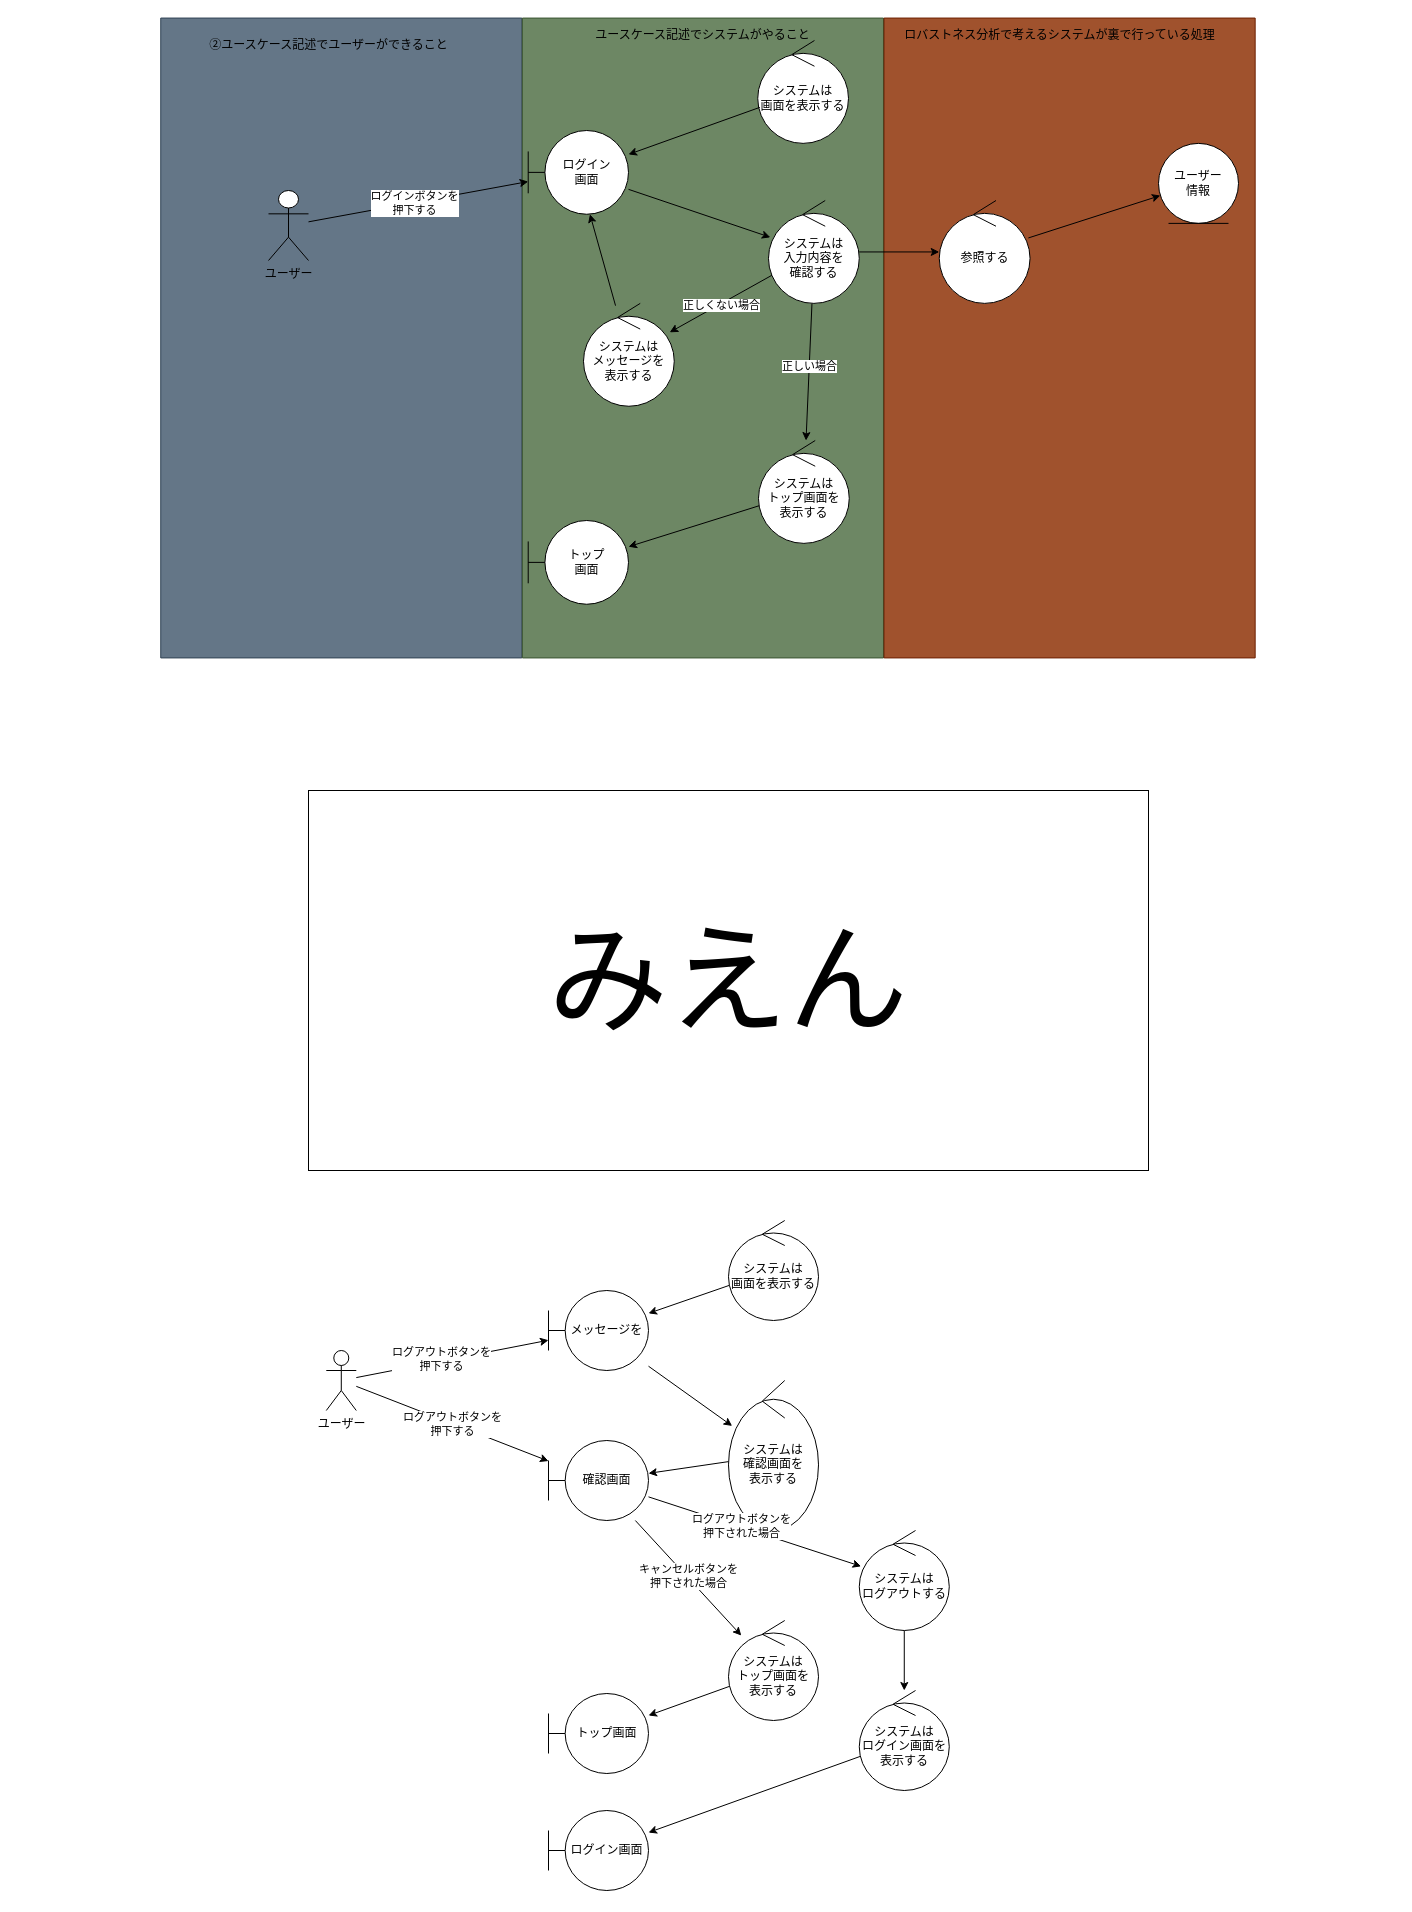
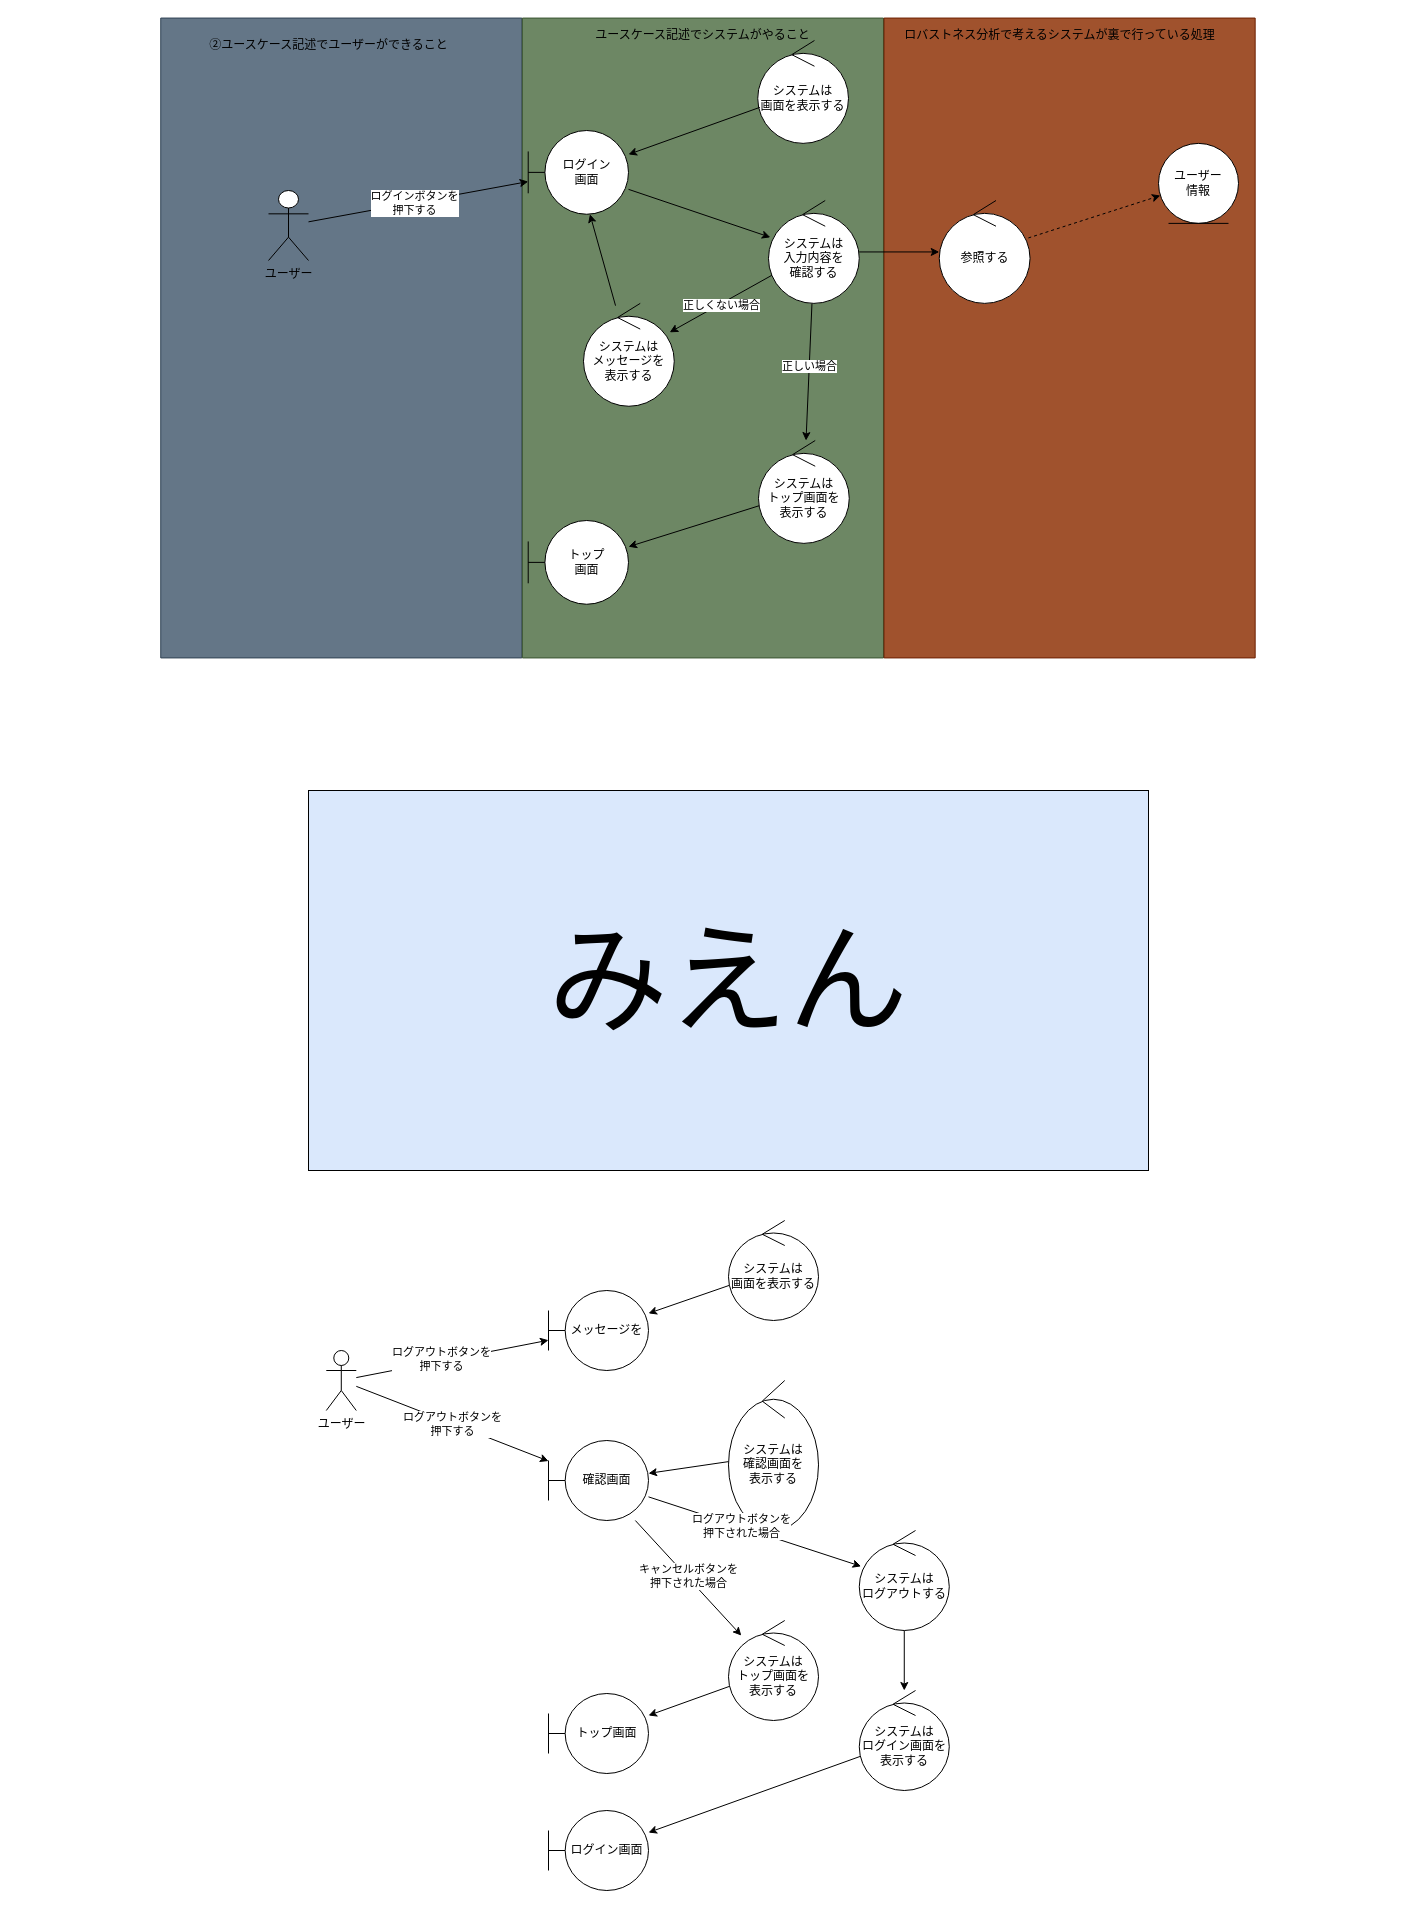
edge "参照する" -> "ユーザー 情報": style solid -> dashed
node "みえん": fillcolor #ffffff -> #dae8fc
edge "メッセージを" -> "システムは 確認画面を 表示する": removed
